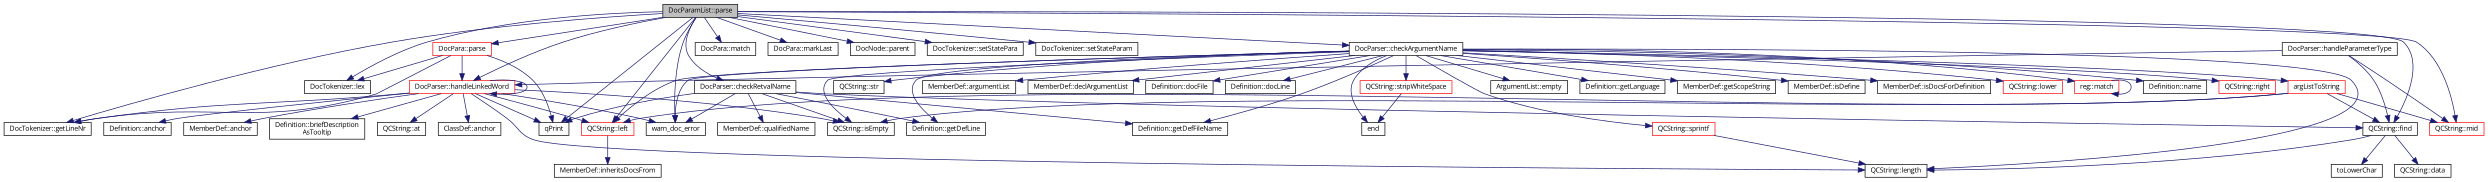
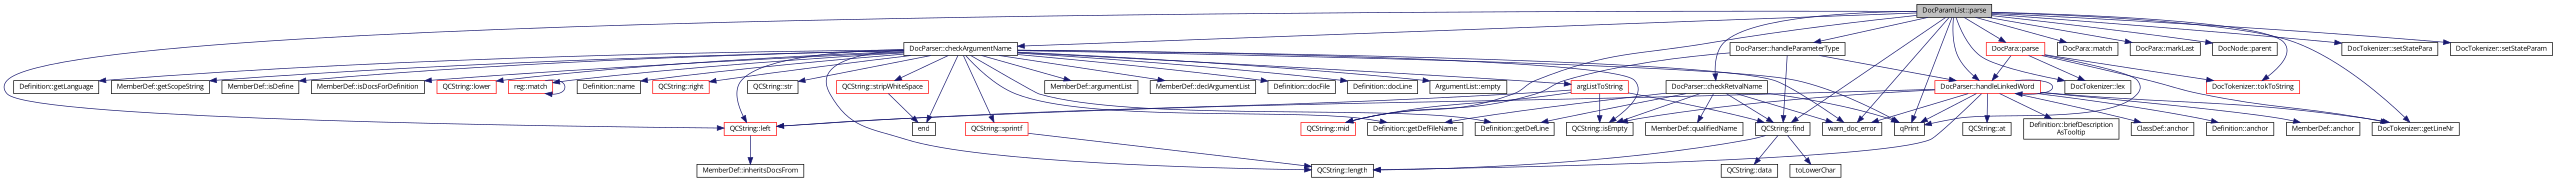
edge "DocParamList::parse" -> "DocParser::handleParameterType": added
edge "DocParser::checkArgumentName" -> "qPrint": added
node "DocTokenizer::tokToString": added
